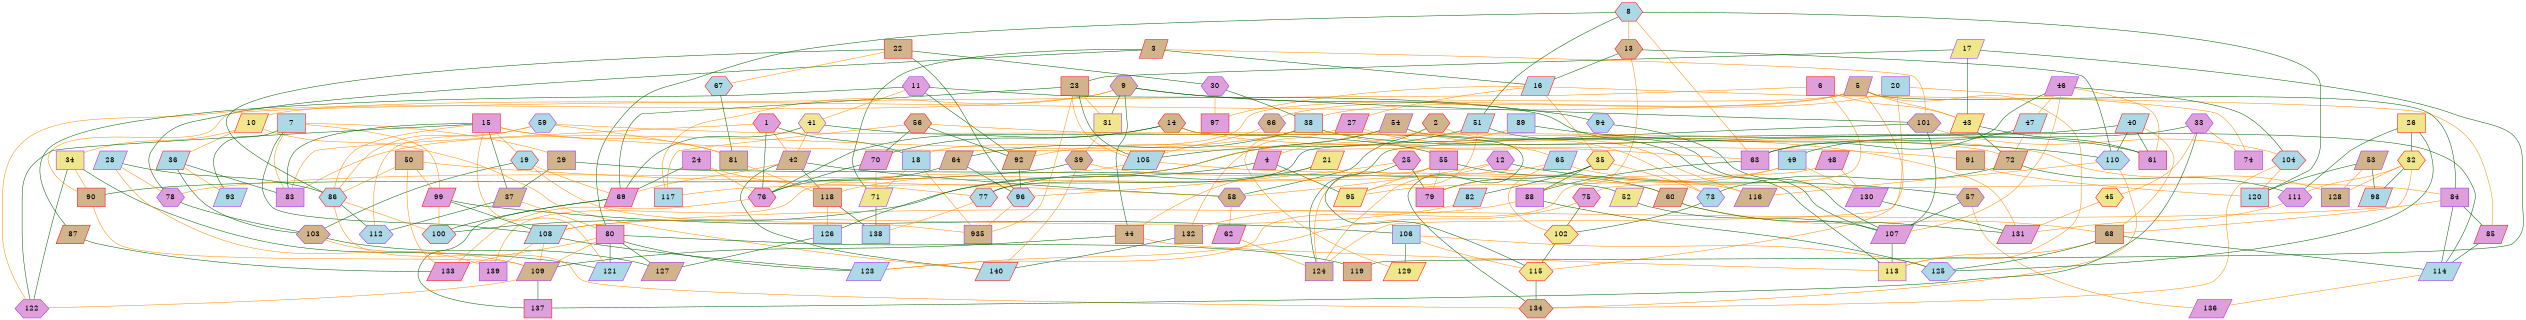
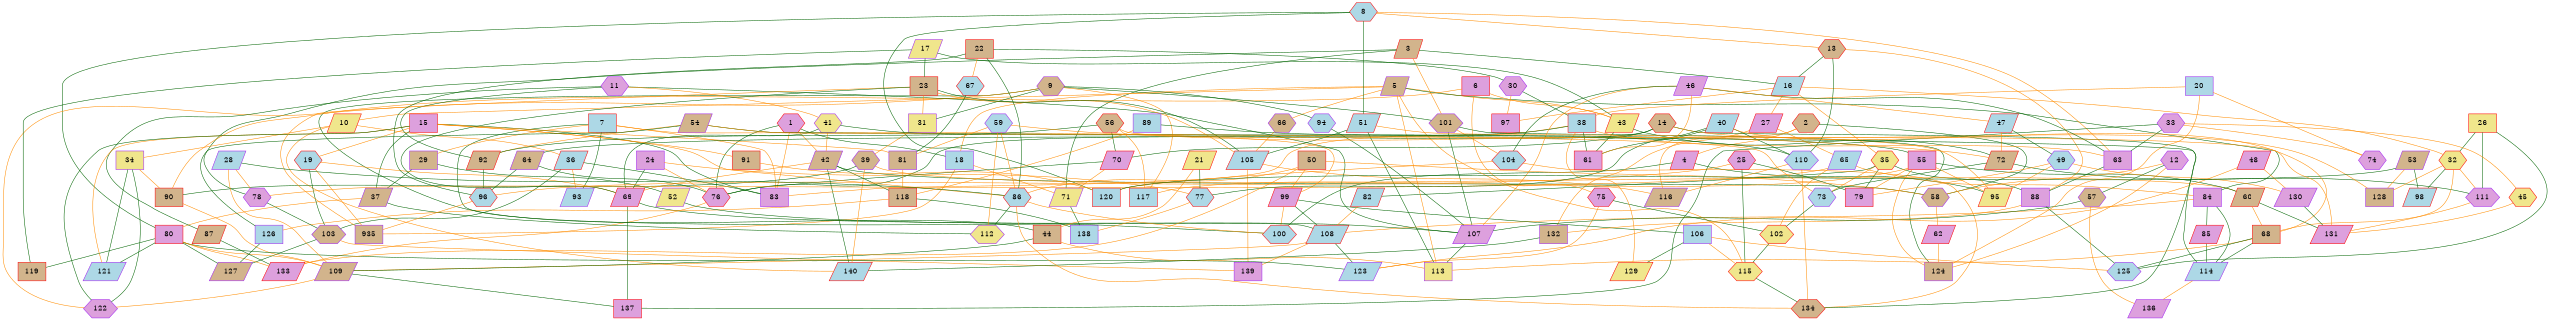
edge "16" -- "85": now "16" -- "32"
node "49": shape box -> hexagon
node "74": shape box -> hexagon
node "112": fillcolor lightblue -> khaki
